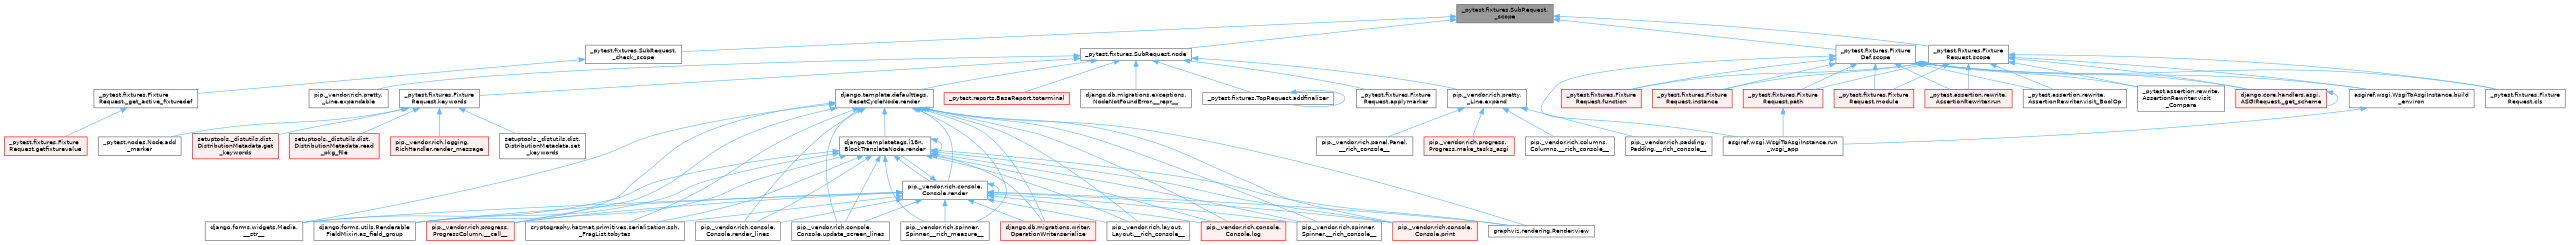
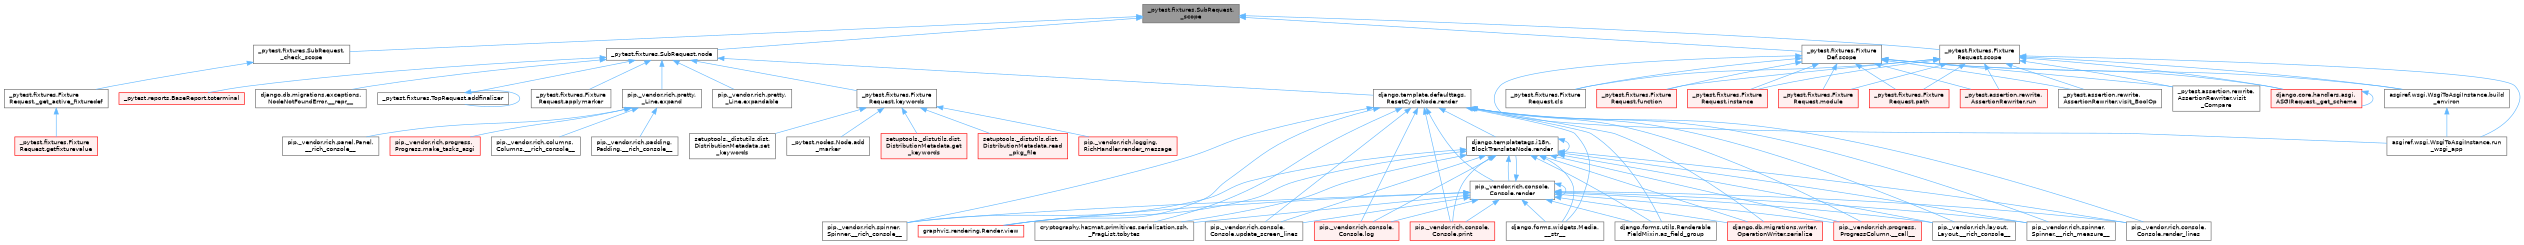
edge "asgiref.wsgi.WsgiToAsgiInstance.run _wsgi_app" -> "_pytest.fixtures.Fixture Request.path": now "asgiref.wsgi.WsgiToAsgiInstance.run _wsgi_app" -> "_pytest.fixtures.Fixture Request.scope"
node "graphviz.rendering.Render.view": color grey40 -> red
